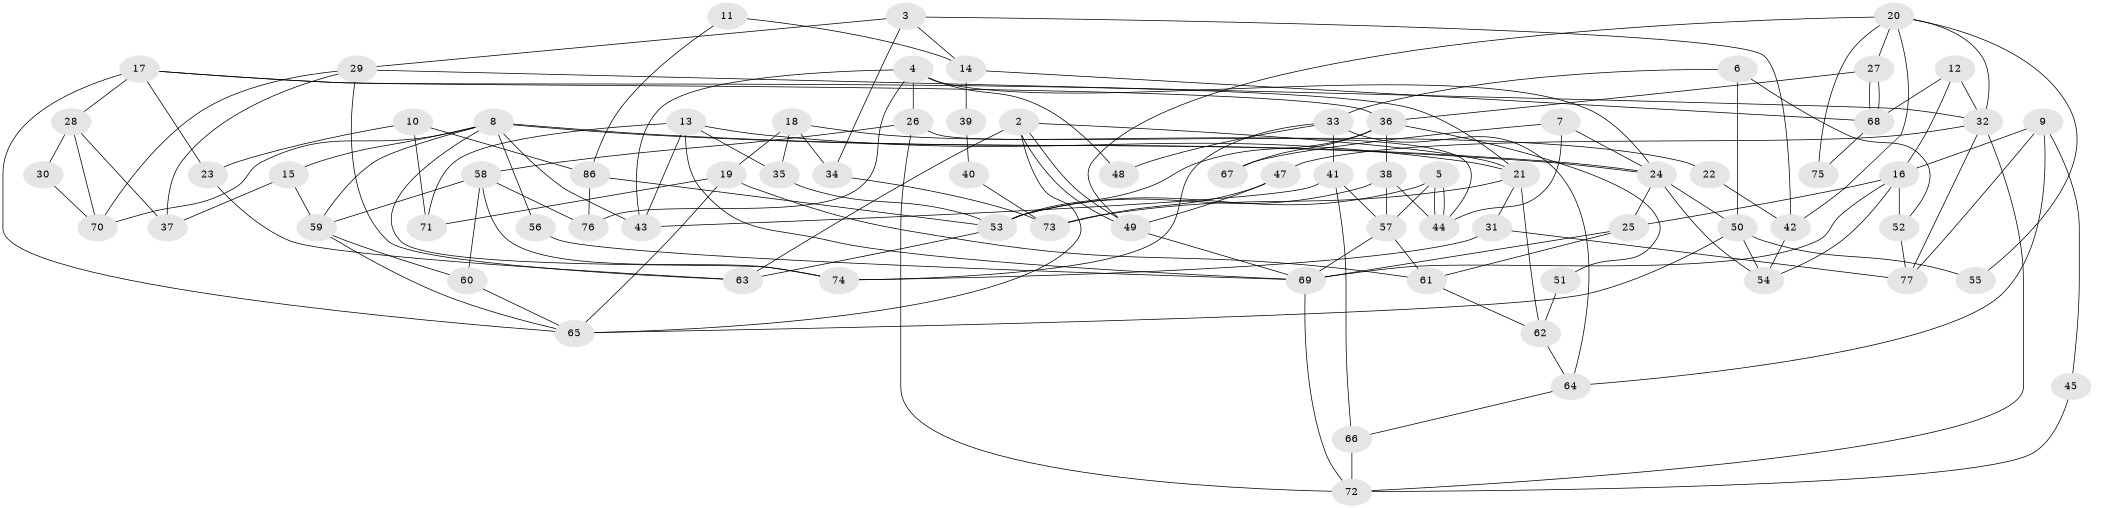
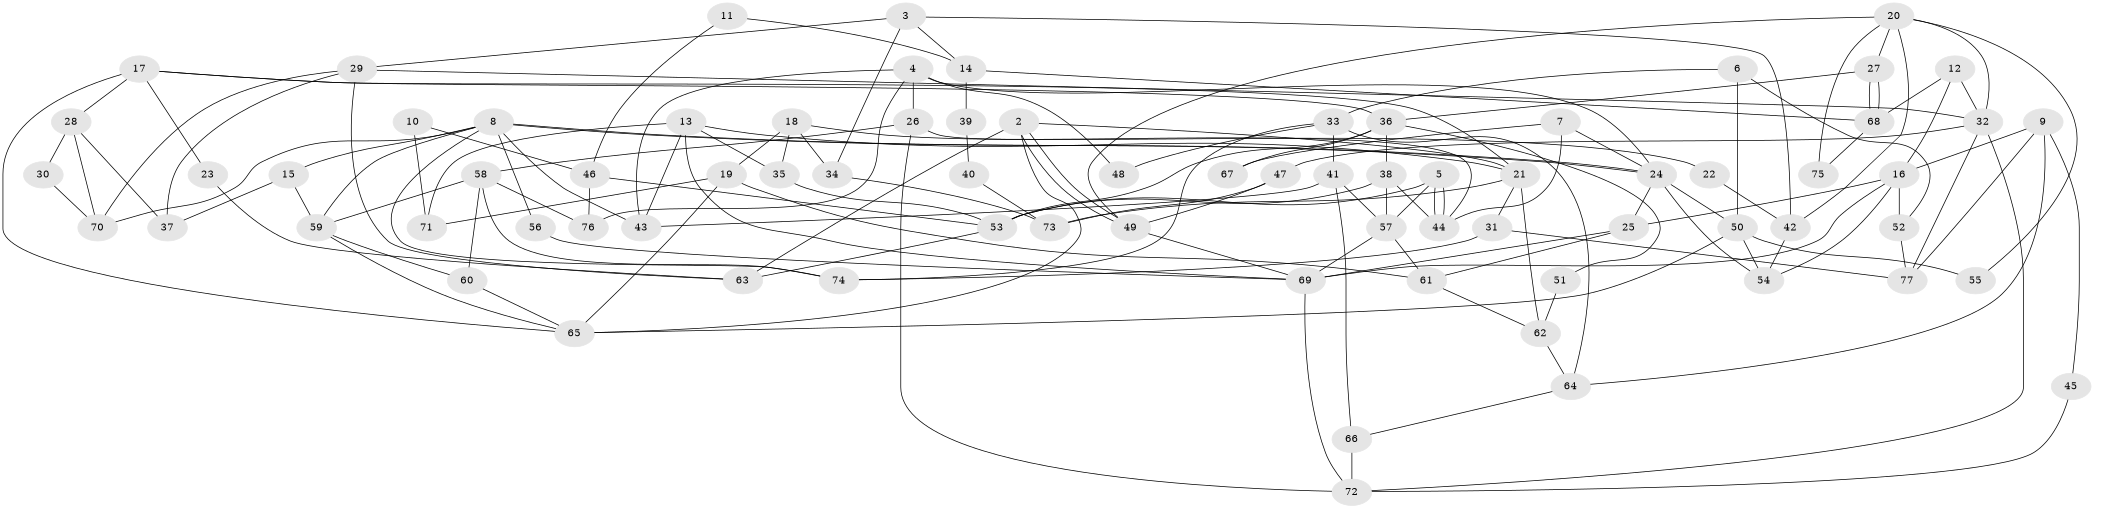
edge "10" -- "23": removed
node "86": label "86" -> "46"
